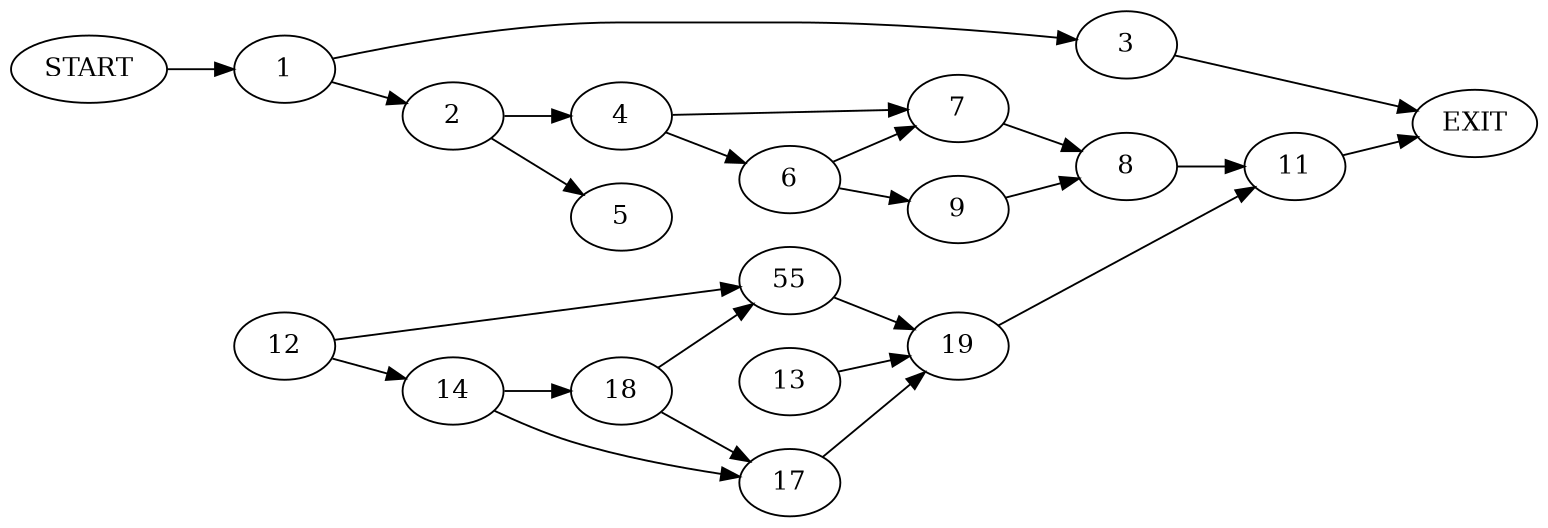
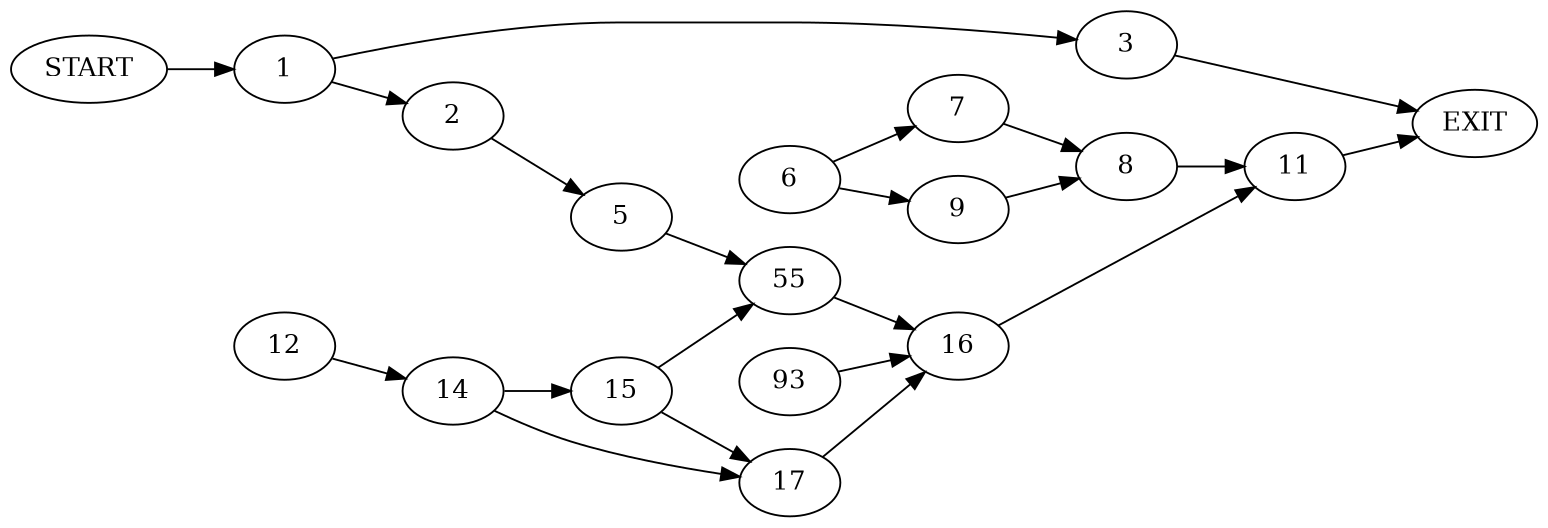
node "4": removed
edge "12" -> "55": now "5" -> "55"
node "19": label "19" -> "16"
node "13": label "13" -> "93"
node "18": label "18" -> "15"
